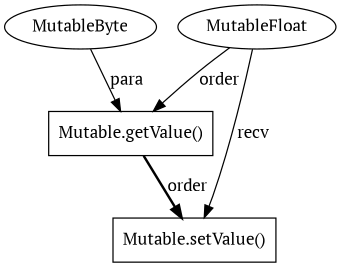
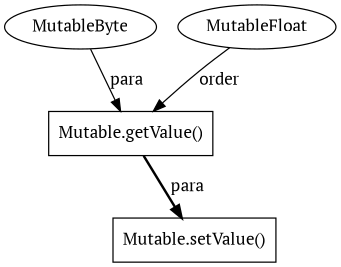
edge "MutableFloat" -> "Mutable.setValue()": removed, label "recv"
edge "Mutable.getValue()" -> "Mutable.setValue()": label "order" -> "para"
